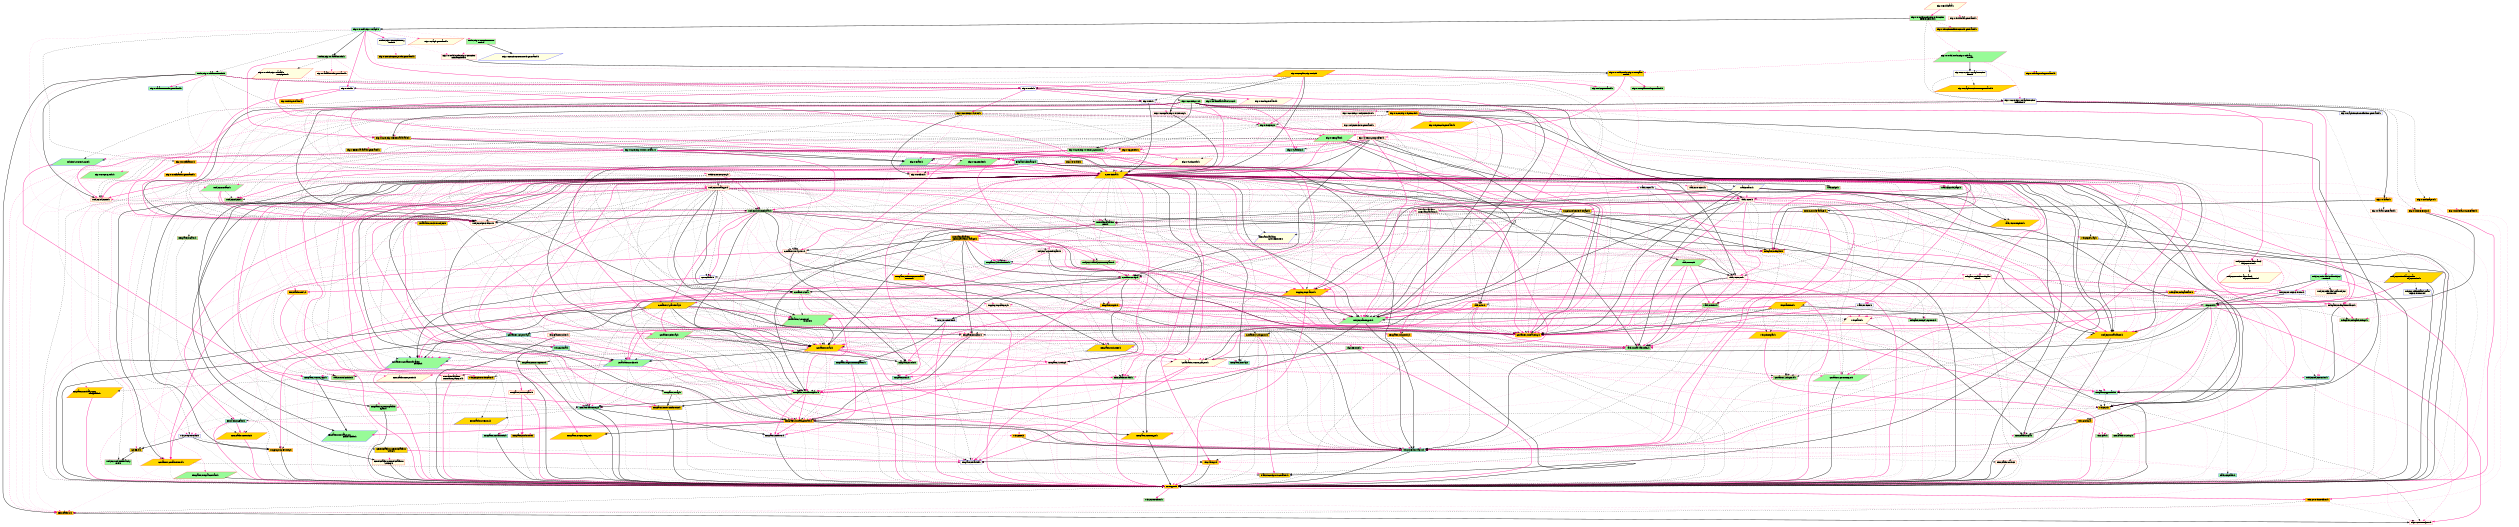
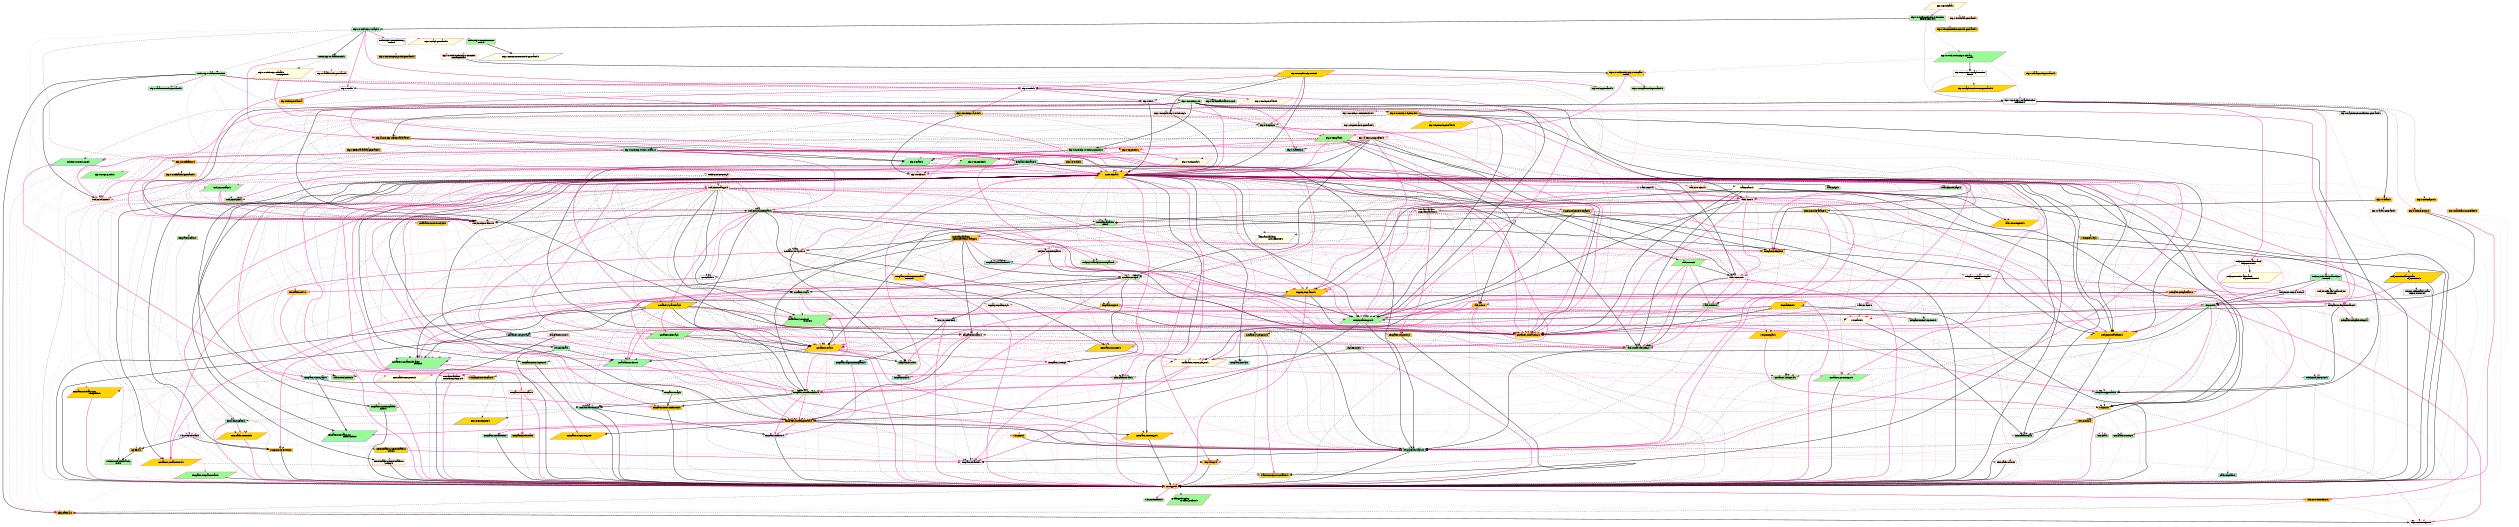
node "HAL/PlatformMemory.h": label "HAL/PlatformMemory.h" -> "HAL/VectorRegister.h"
node "ProfilingDebugging /UMemoryDefines.h": added
